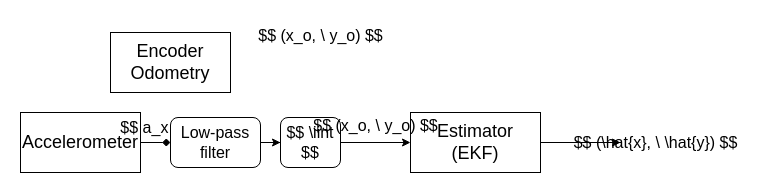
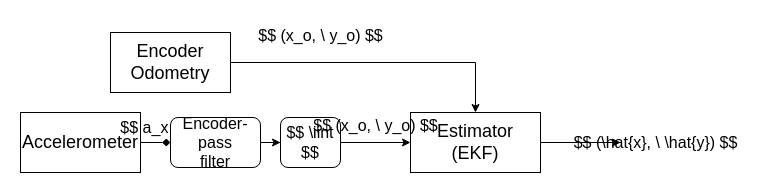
edge "Encoder Odometry" -> "Estimator (EKF)": added
node "Low-pass filter": label "Low-pass filter" -> "Encoder-pass filter"
